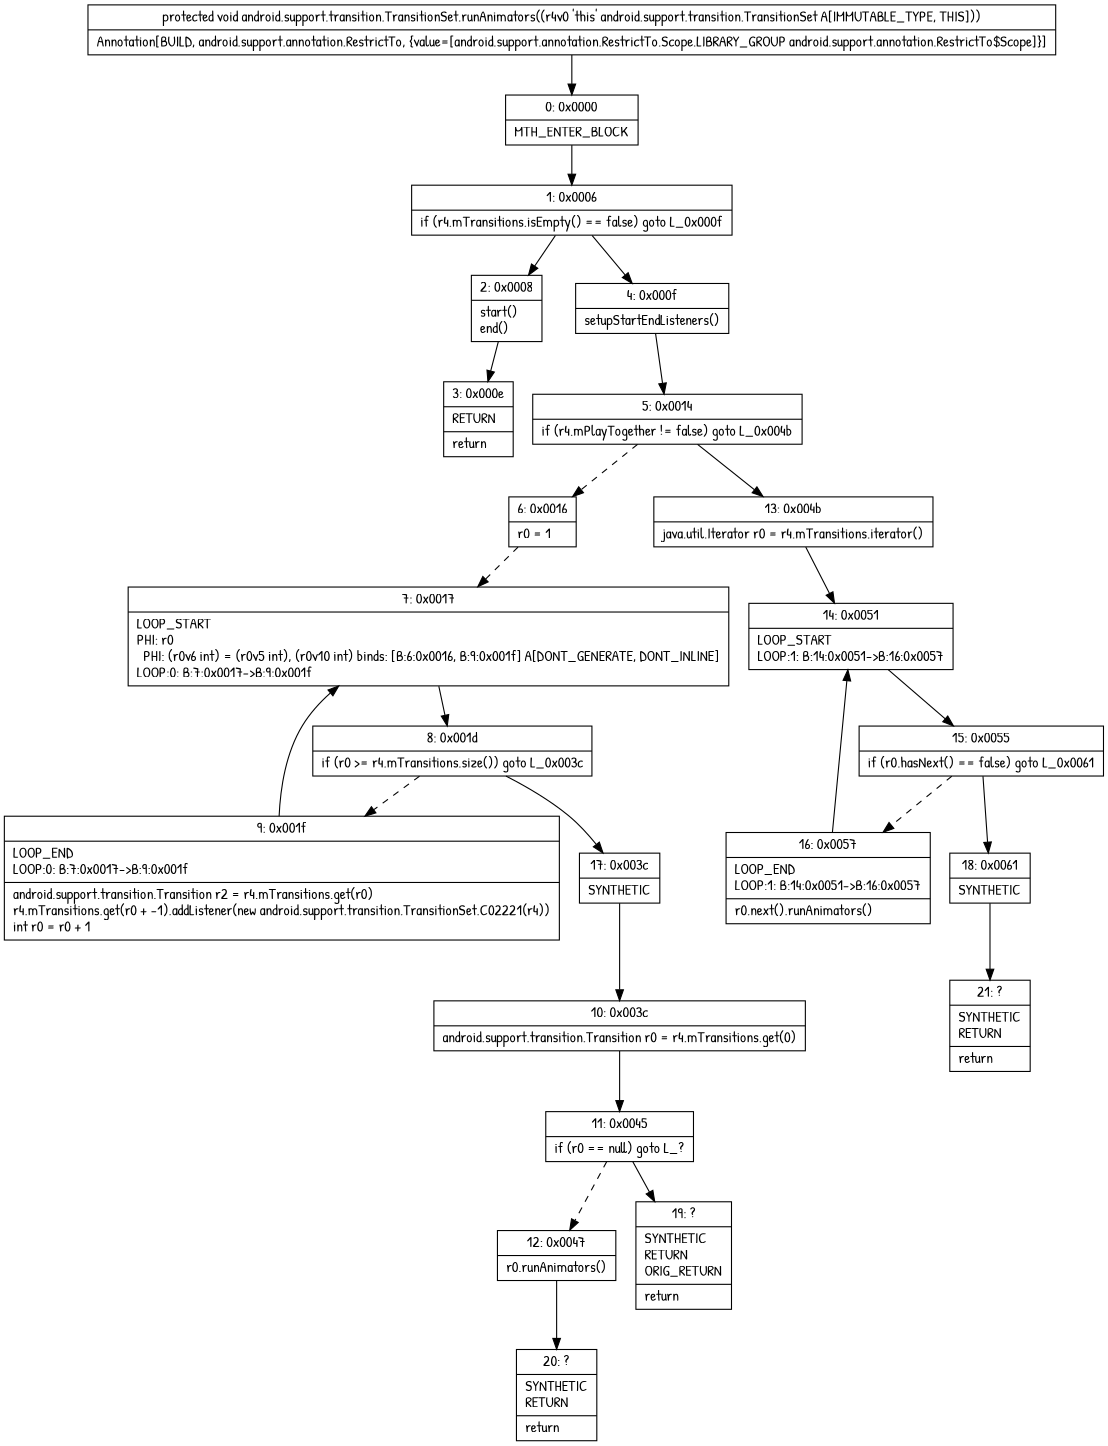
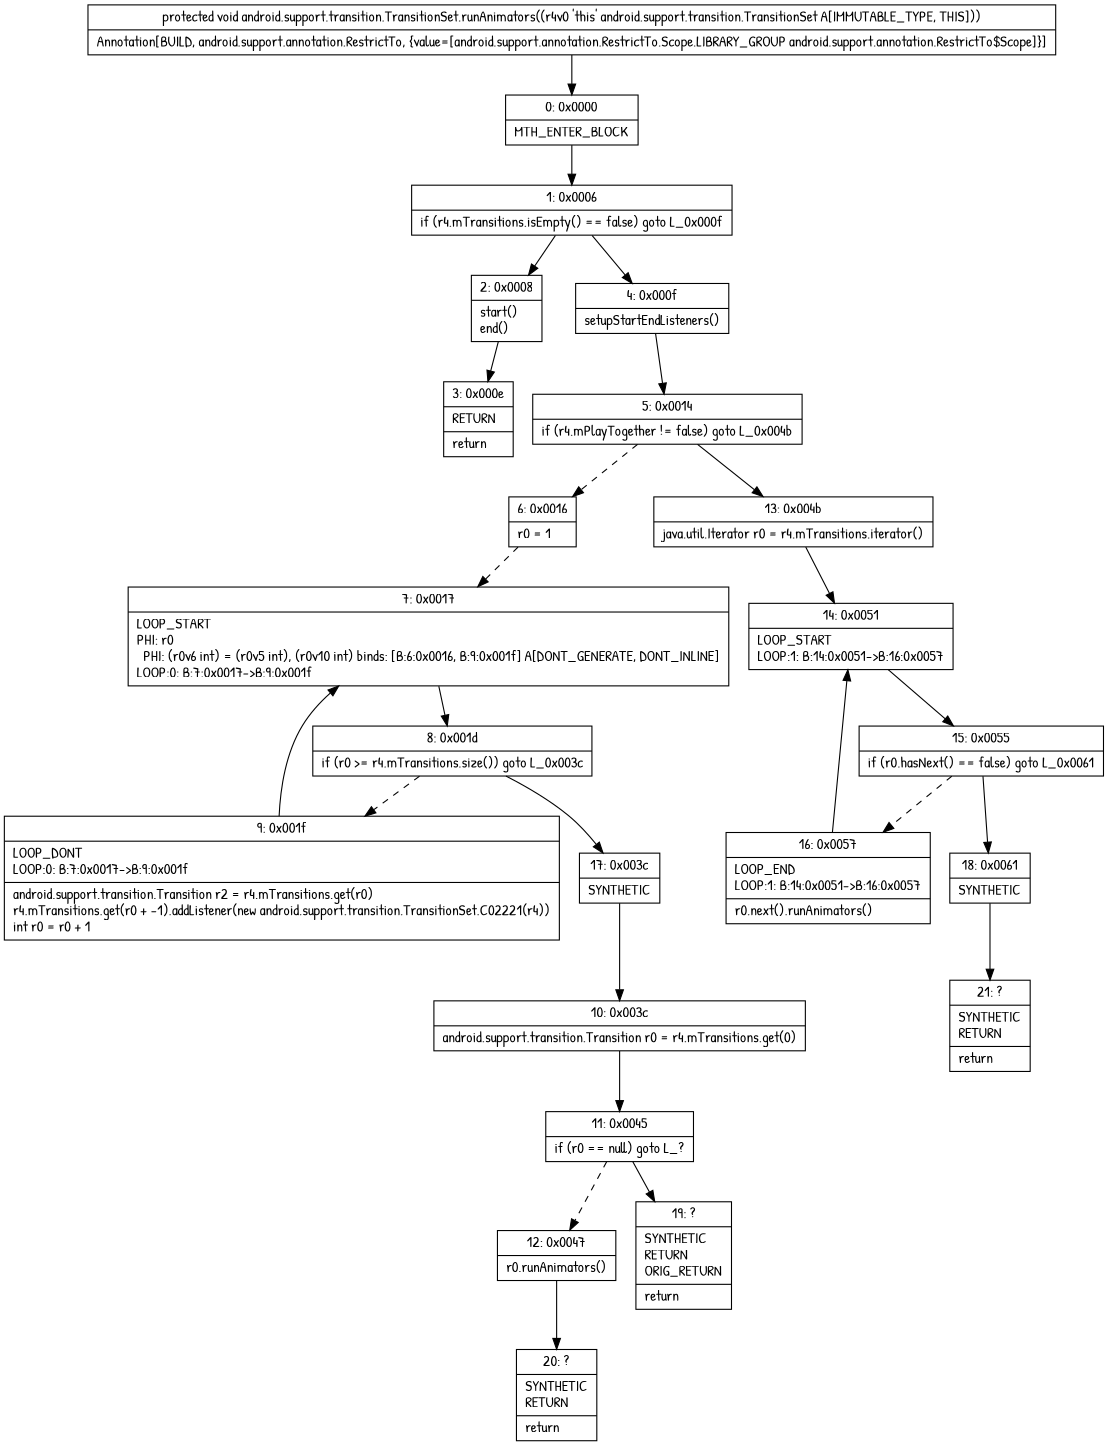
node "9: 0x001f": text "LOOP_END" -> "LOOP_DONT"
